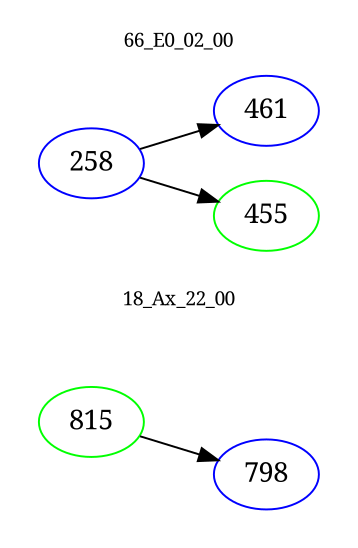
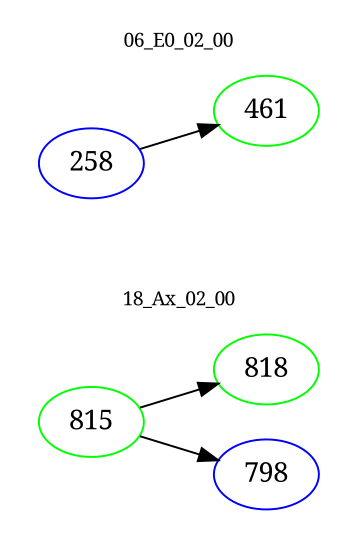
cluster "66_E0_02_00": label "66_E0_02_00" -> "06_E0_02_00"
node "461": color blue -> green
node "455": removed
cluster "18_Ax_22_00": label "18_Ax_22_00" -> "18_Ax_02_00"
node "818": added
